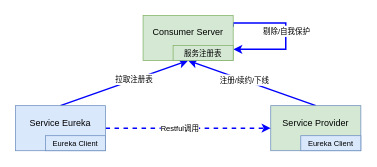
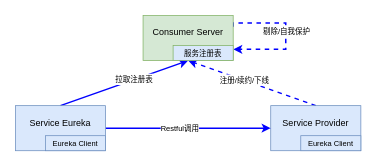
edge "Consumer Server" -> "服务注册表": style solid -> dashed
node "服务注册表": fillcolor #d5e8d4 -> #dae8fc
edge "Service Provider" -> "服务注册表": style solid -> dashed
edge "Service Eureka" -> "Service Provider": style dashed -> solid
node "Service Provider": fillcolor #d5e8d4 -> #dae8fc
